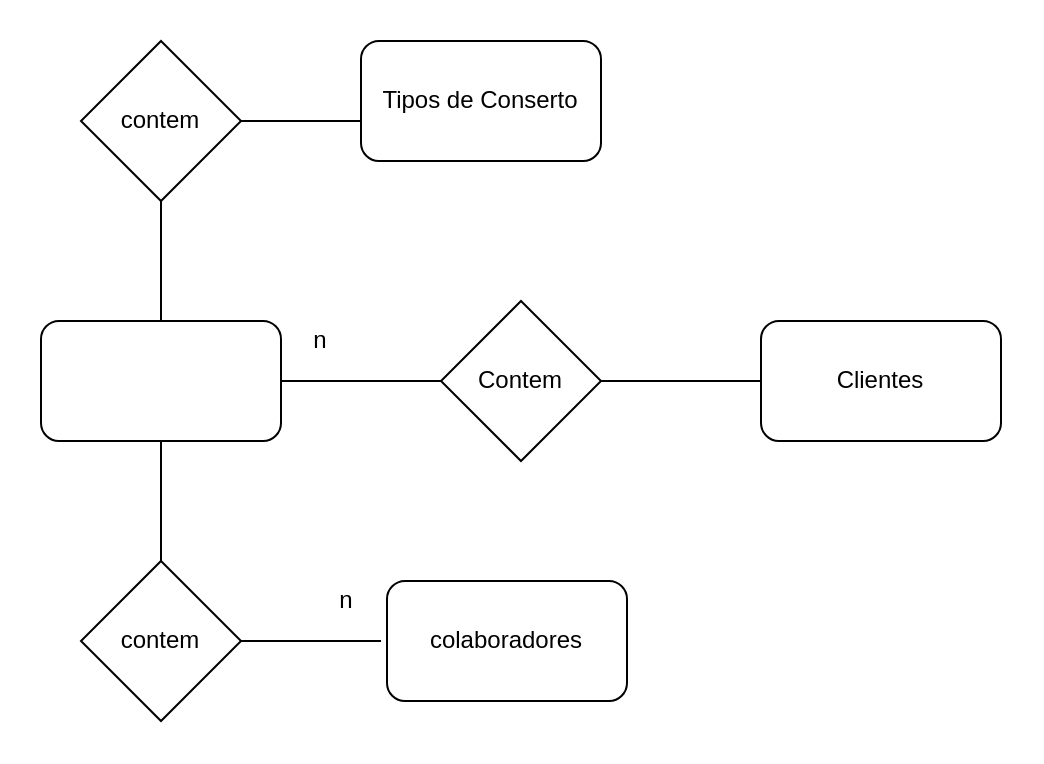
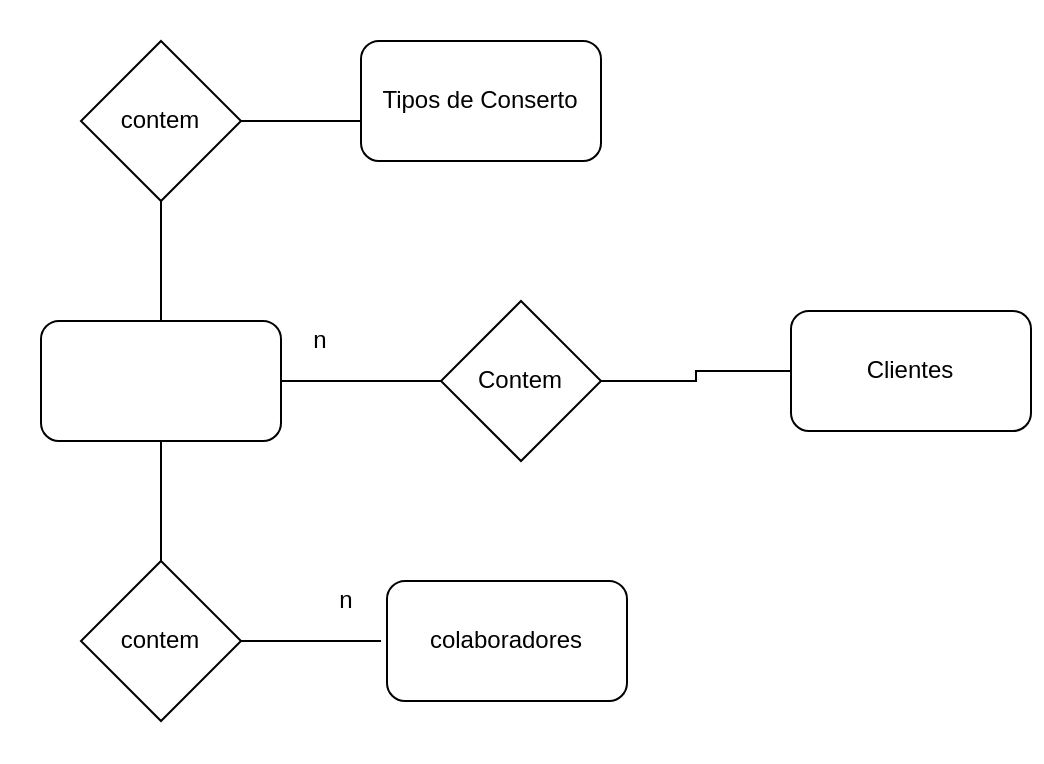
node "Clientes": moved (881, 381) -> (911, 371)
